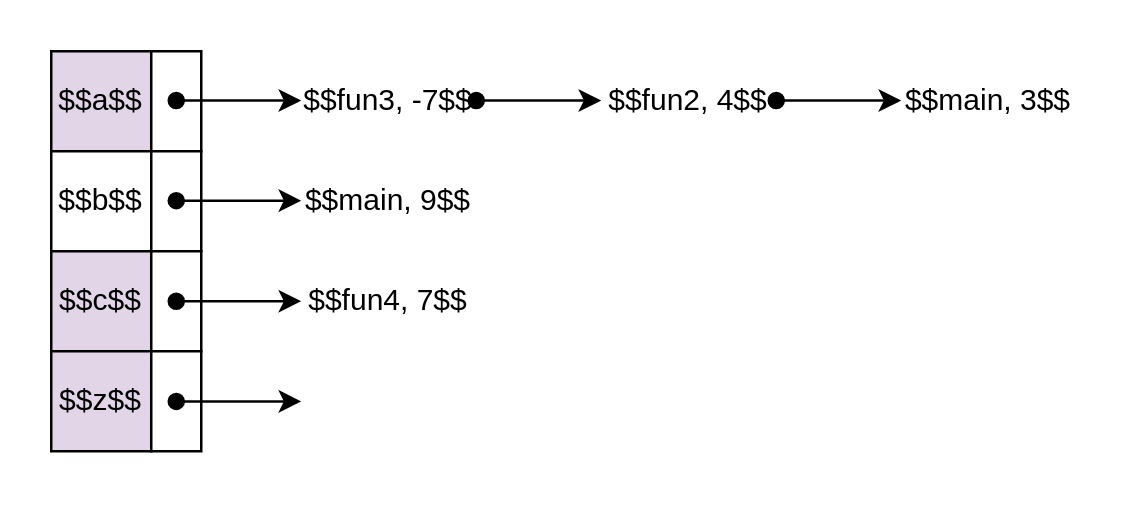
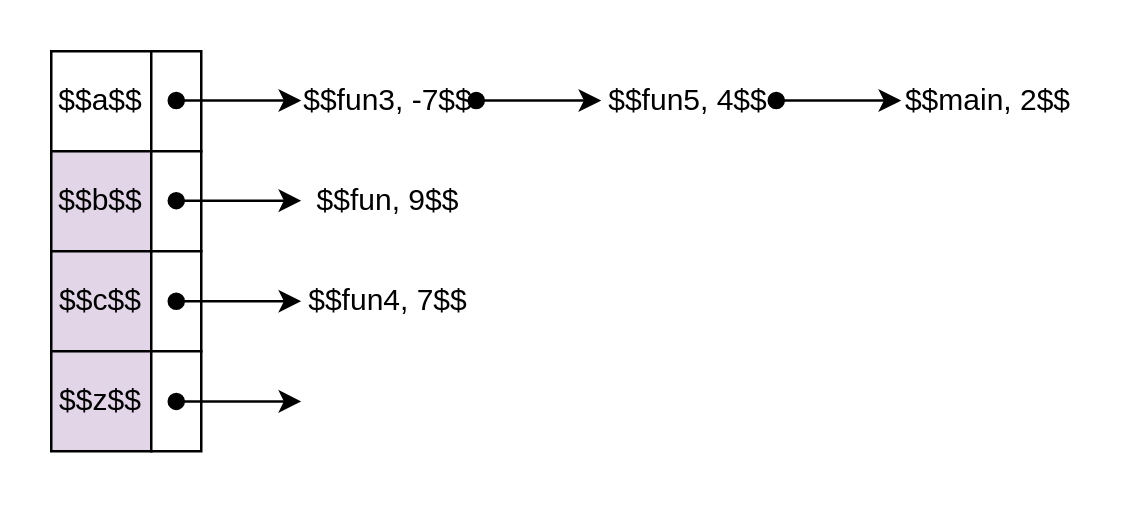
node "$$a$$": fillcolor #e1d5e7 -> #ffffff
node "$$fun2, 4$$": label "$$fun2, 4$$" -> "$$fun5, 4$$"
node "$$main, 3$$": label "$$main, 3$$" -> "$$main, 2$$"
node "$$b$$": fillcolor #ffffff -> #e1d5e7
node "$$main, 9$$": label "$$main, 9$$" -> "$$fun, 9$$"
